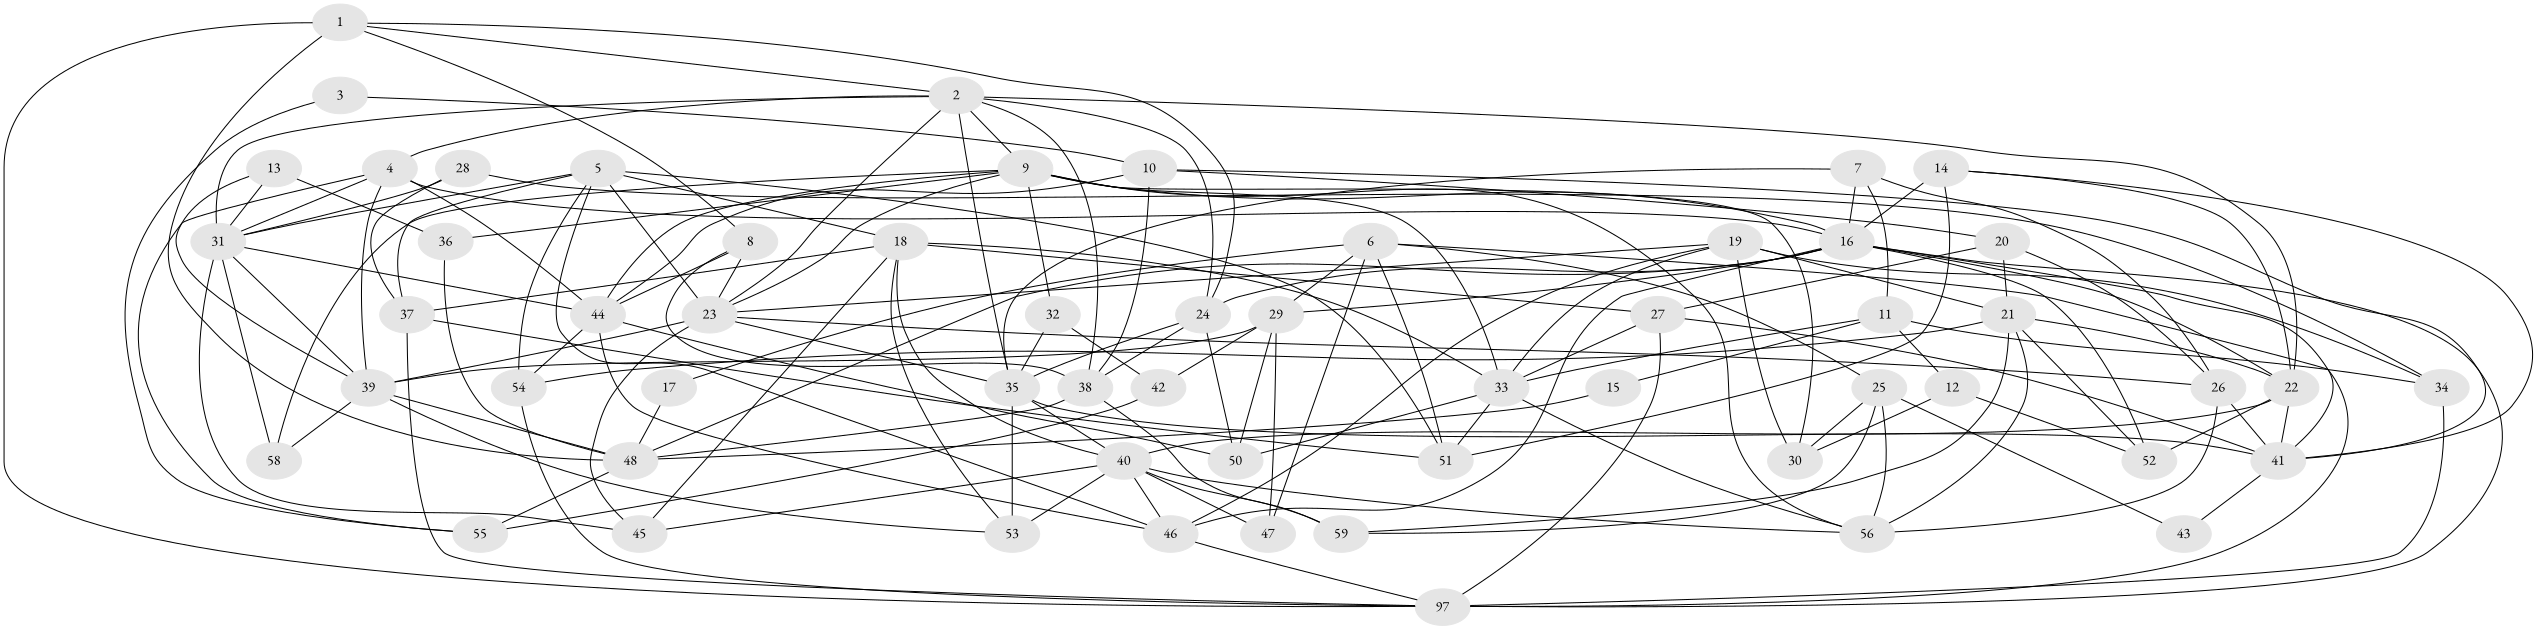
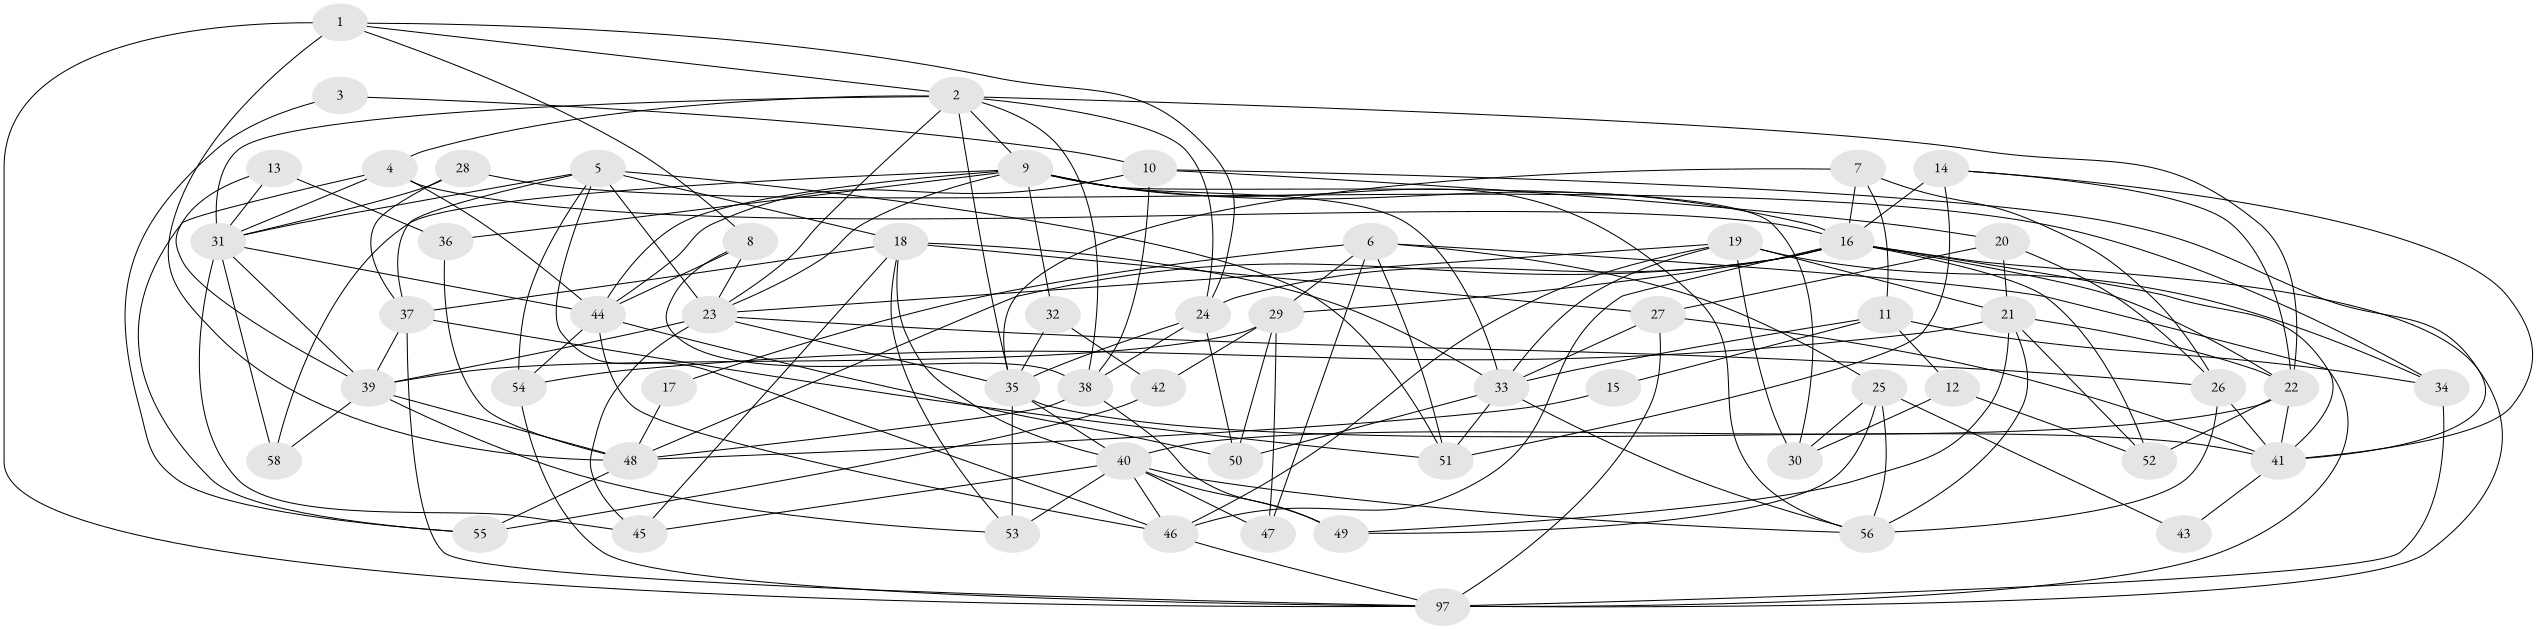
edge "4" -- "39": now "37" -- "39"
node "59": label "59" -> "49"
